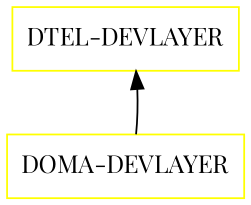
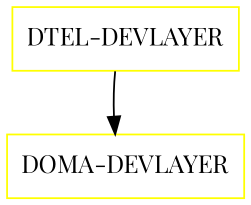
edge "DOMA-DEVLAYER" -> "DTEL-DEVLAYER": reversed
